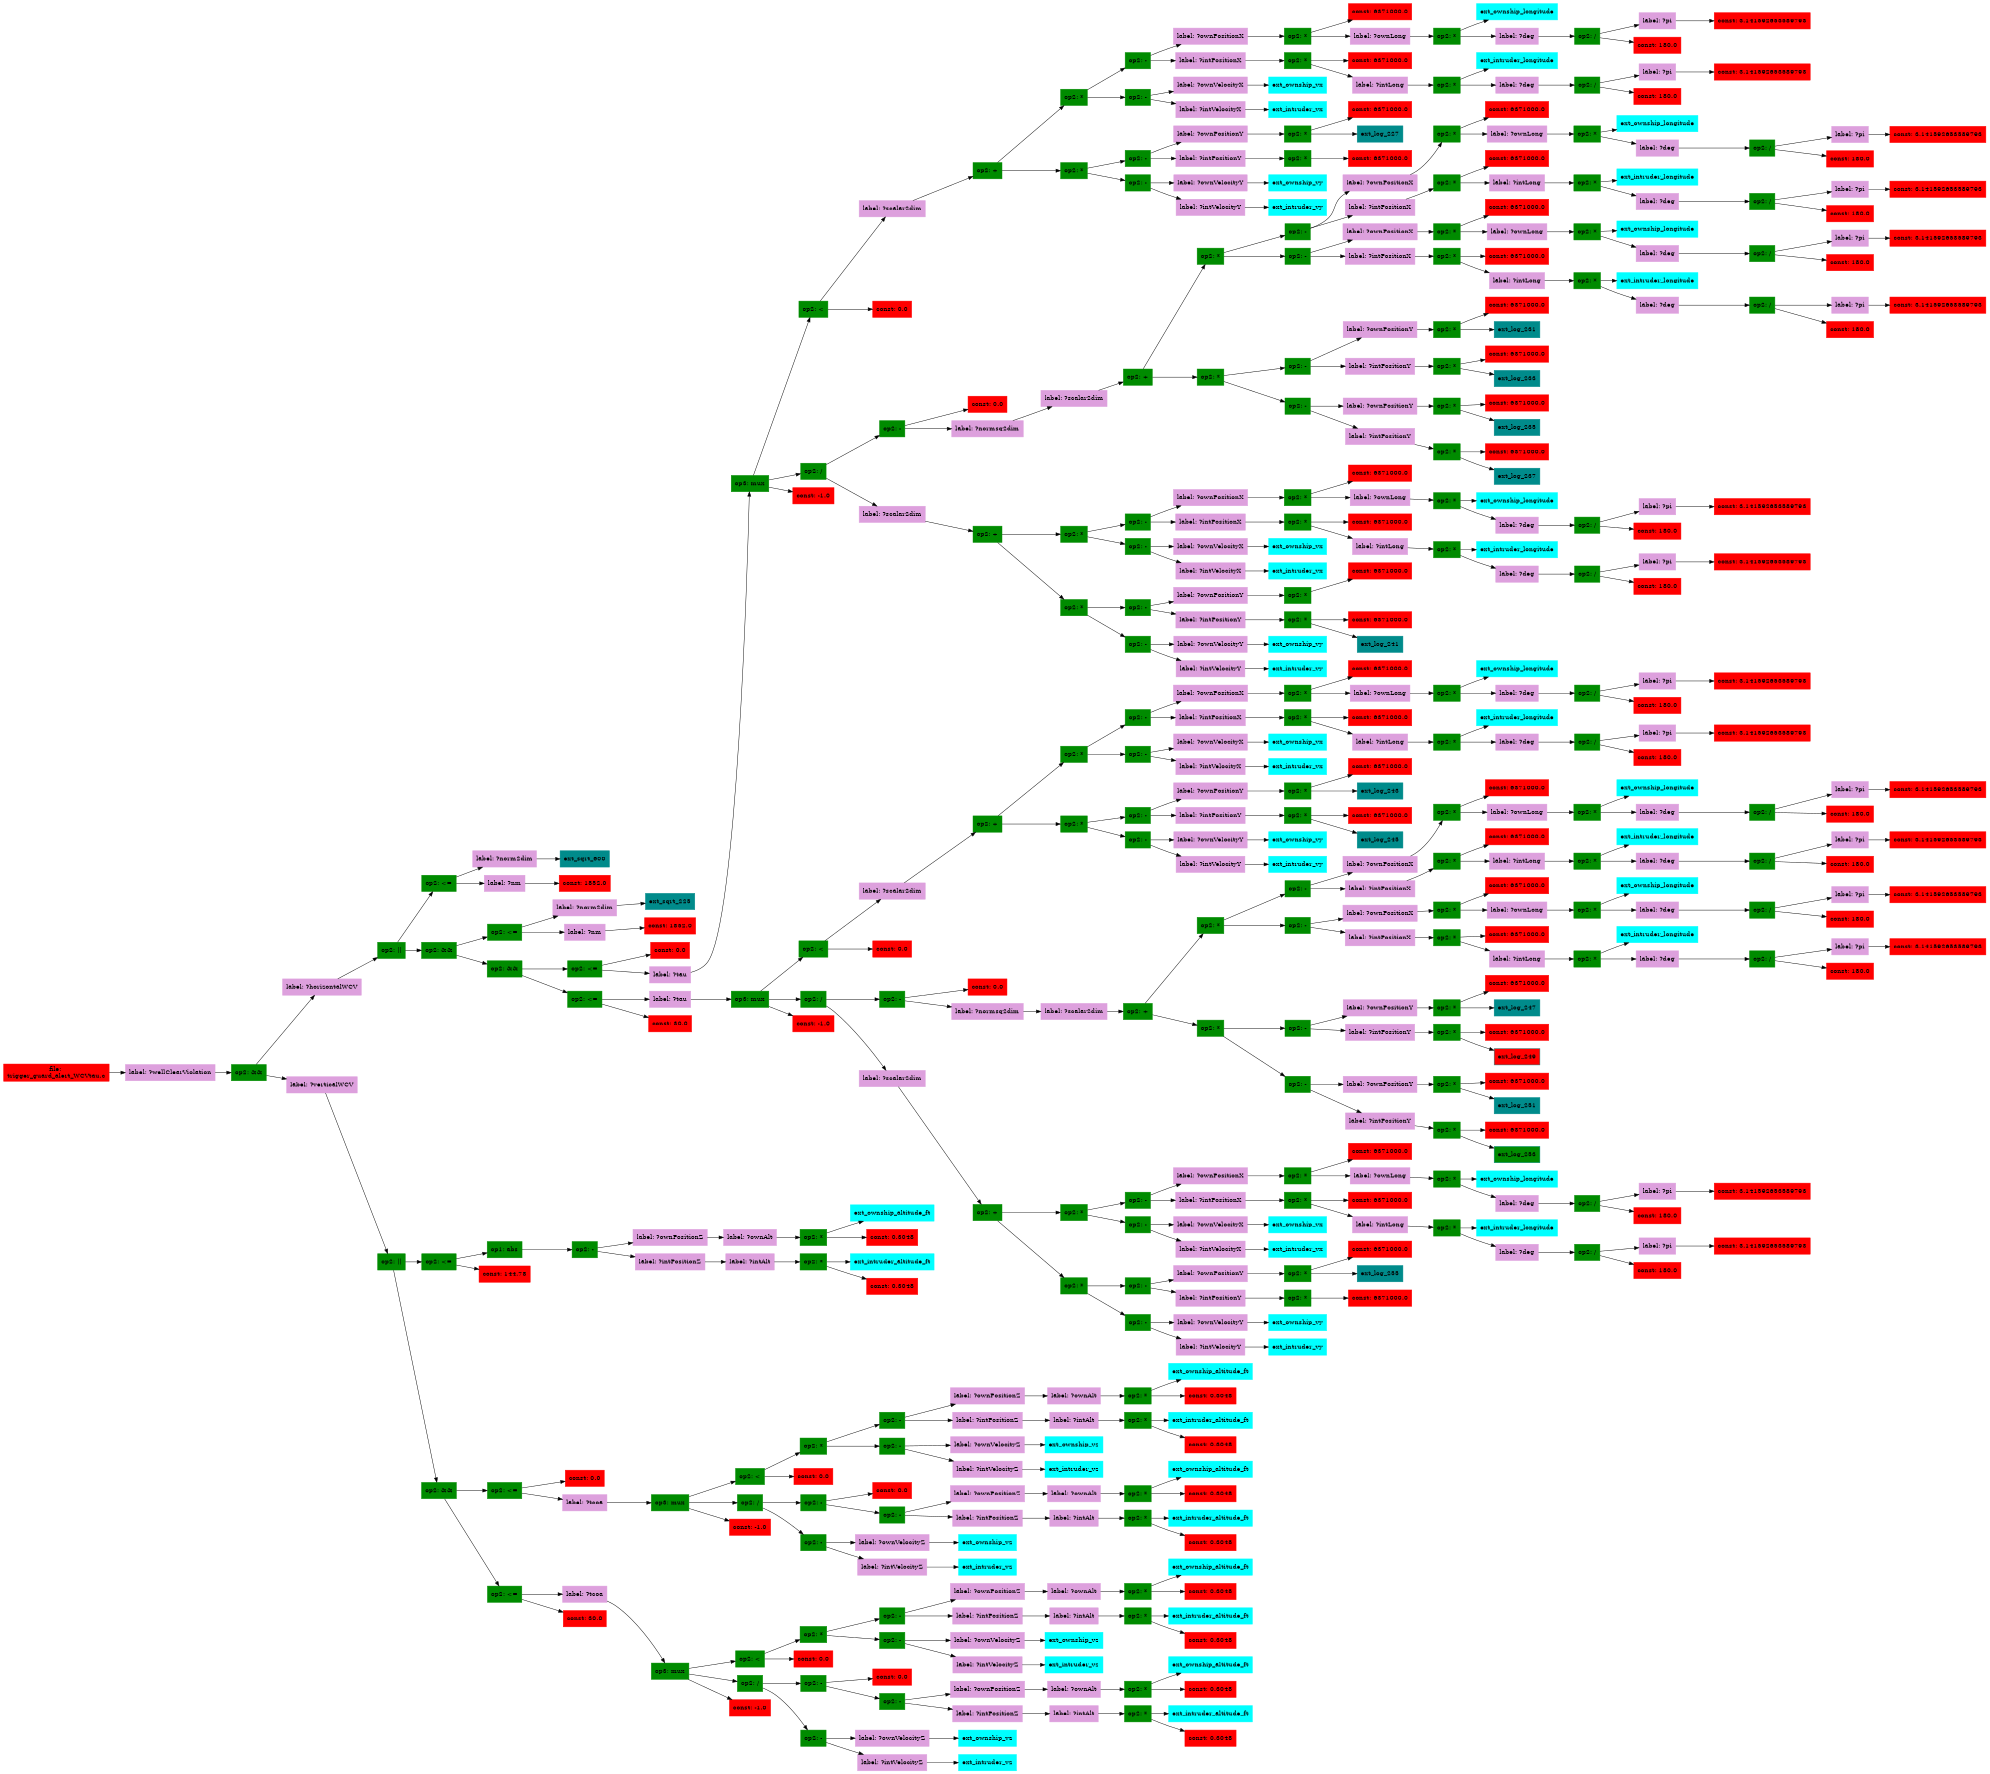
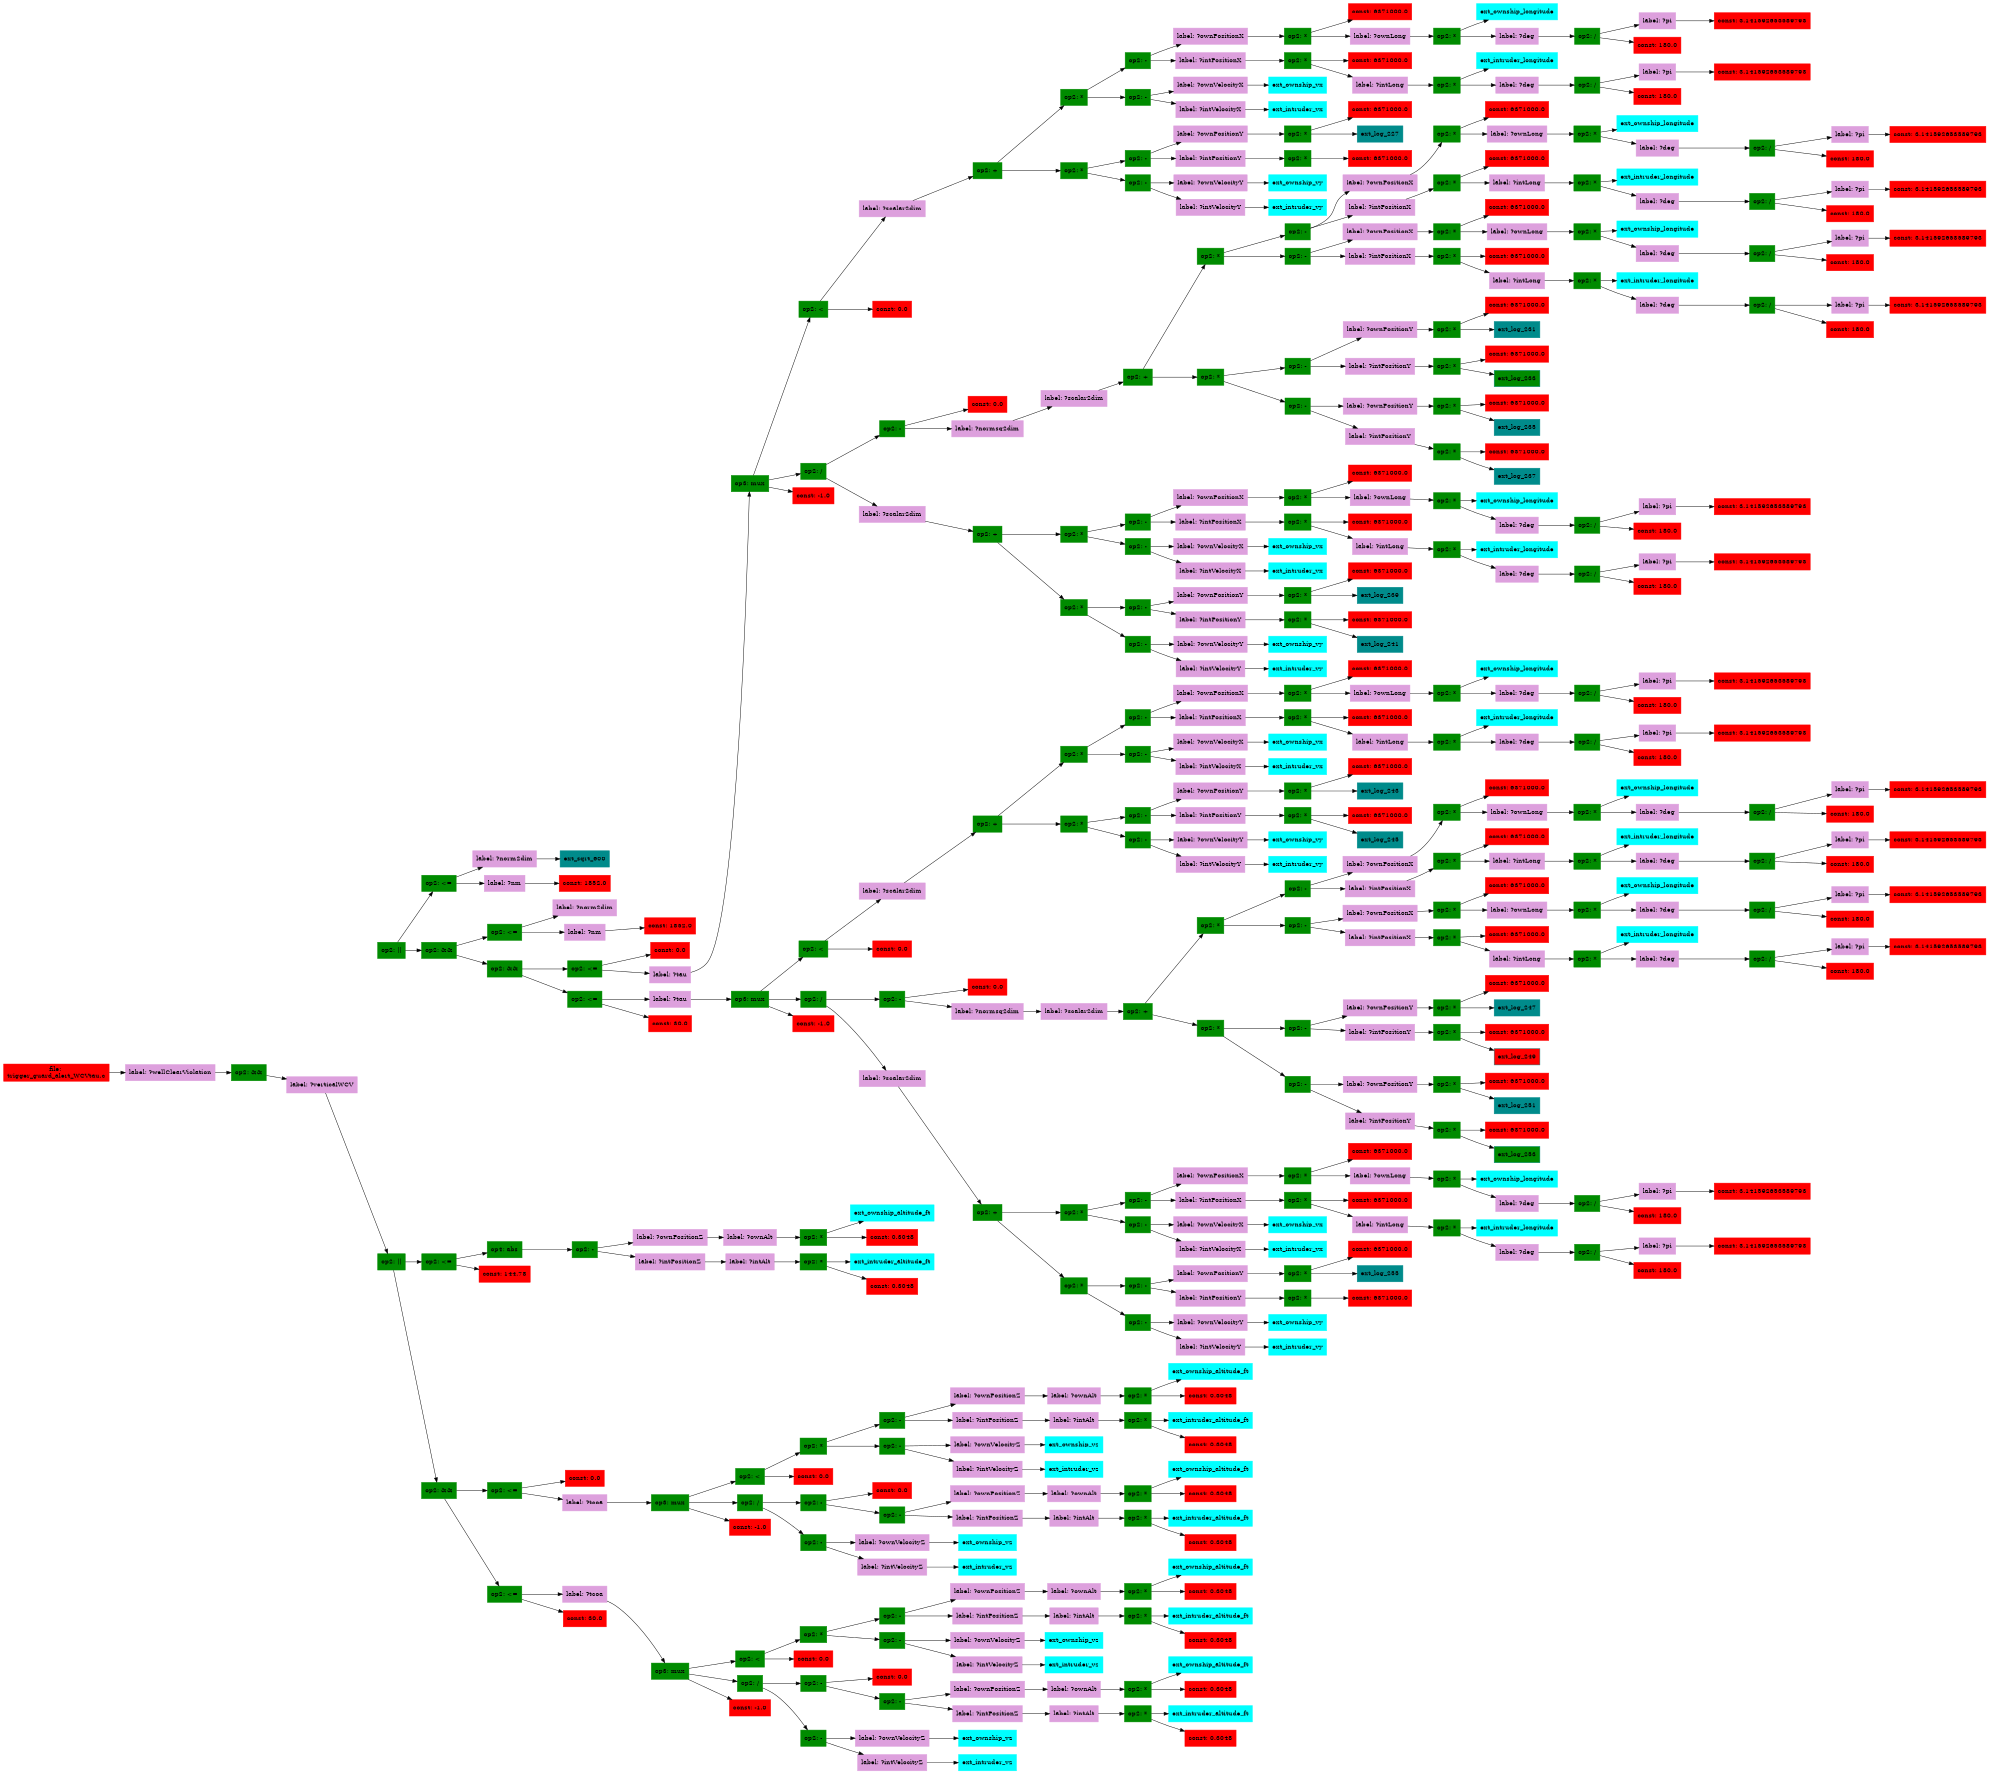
node "ext_log_233": fillcolor cyan4 -> green4
node "ext_log_239": added
node "ext_sqrt_225": removed
node "label: ?horizontalWCV": removed
node "op1: abs": label "op1: abs" -> "op4: abs"
